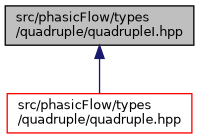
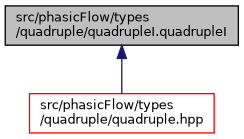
node "src/phasicFlow/types /quadruple/quadrupleI.hpp": label "src/phasicFlow/types /quadruple/quadrupleI.hpp" -> "src/phasicFlow/types /quadruple/quadrupleI.quadrupleI"
